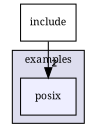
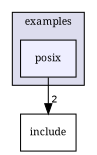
edge "include" -> "posix": reversed
